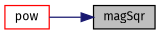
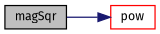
edge "pow" -> "magSqr": reversed
